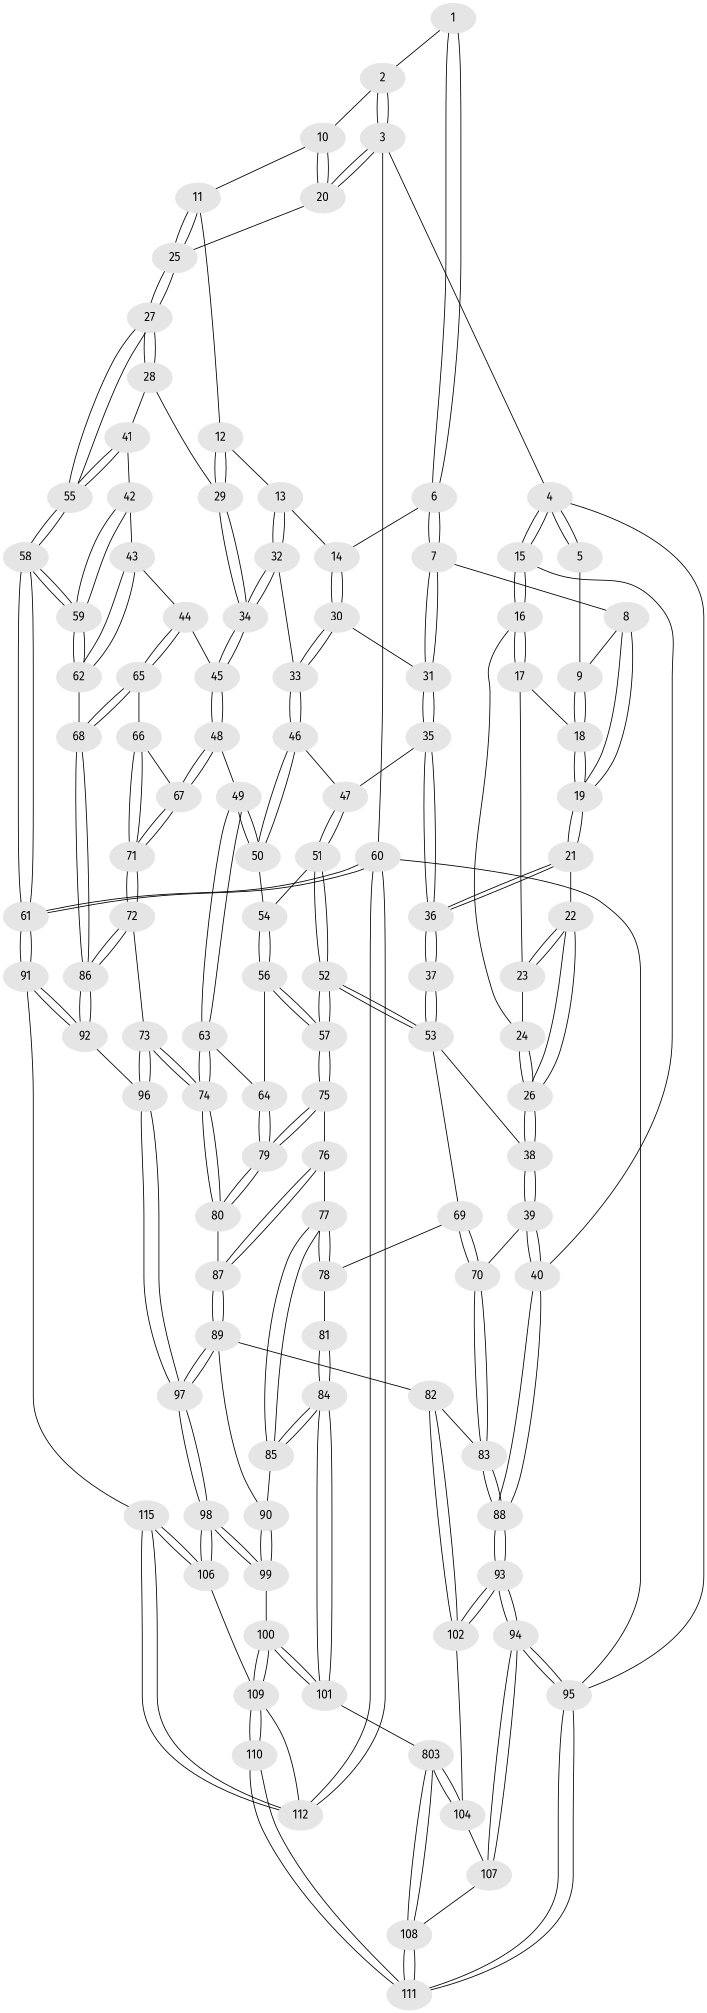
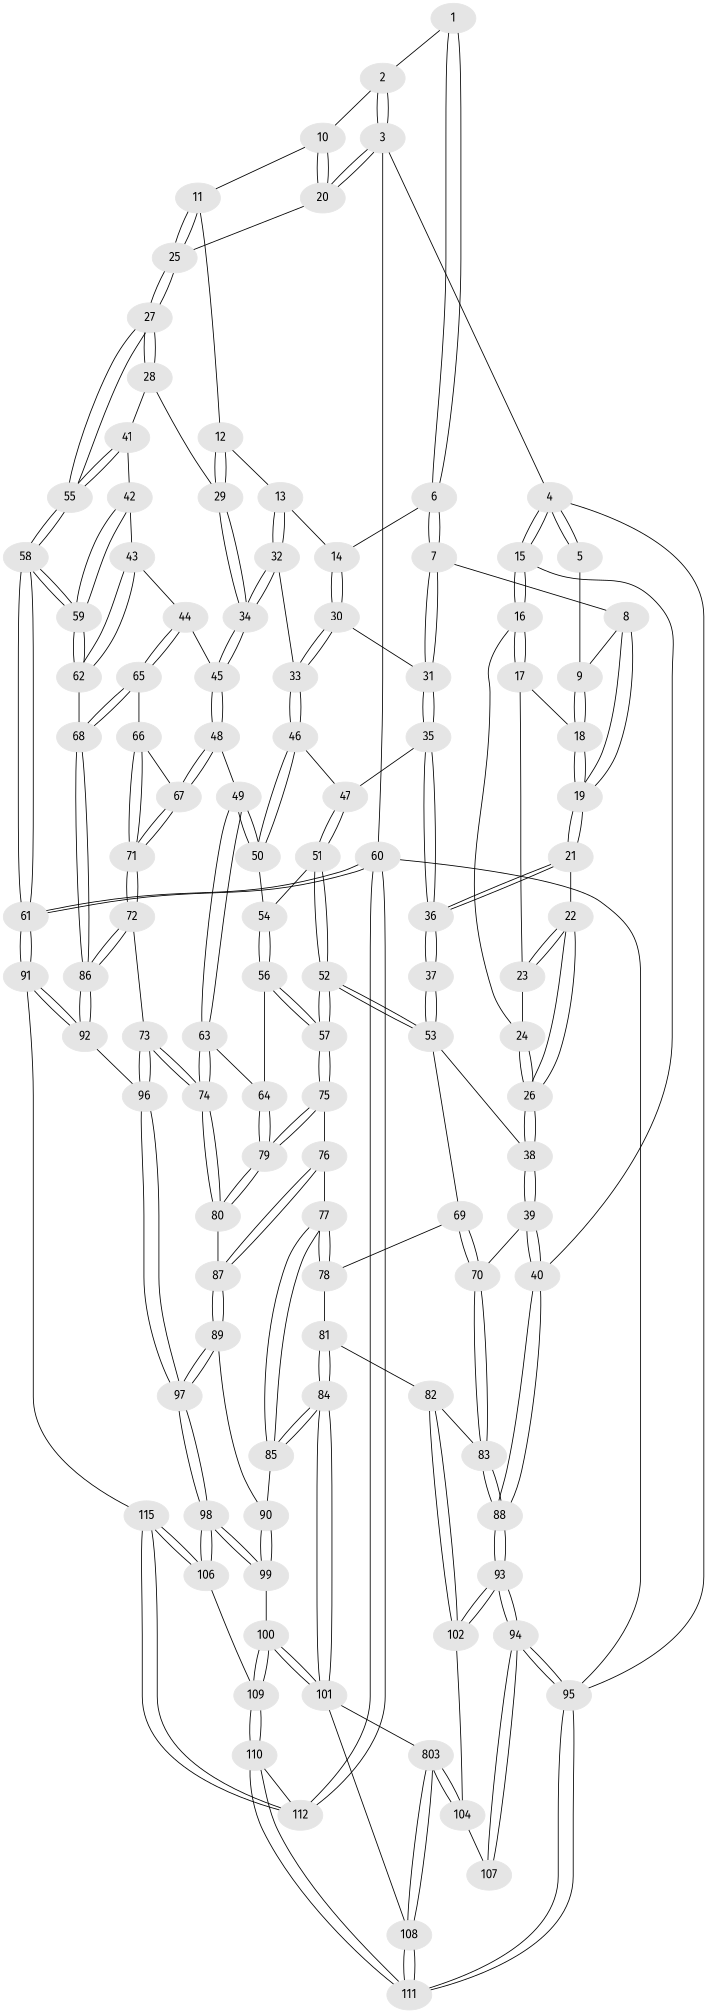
edge "89" -- "82": now "81" -- "82"
edge "109" -- "112": now "110" -- "112"
edge "107" -- "108": now "101" -- "108"
